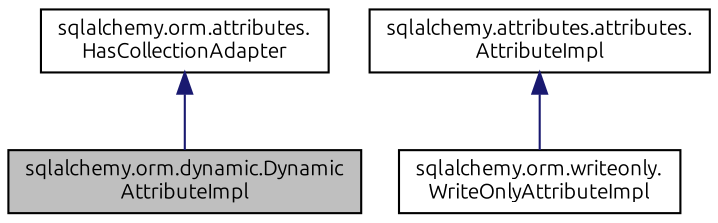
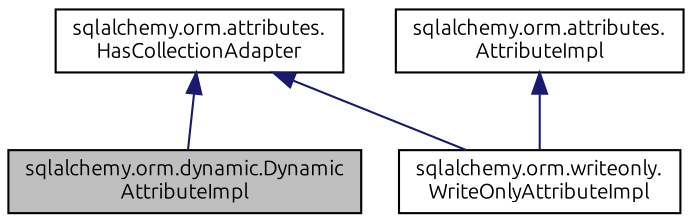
node "sqlalchemy.attributes.attributes. AttributeImpl": label "sqlalchemy.attributes.attributes. AttributeImpl" -> "sqlalchemy.orm.attributes. AttributeImpl"
edge "sqlalchemy.orm.writeonly. WriteOnlyAttributeImpl" -> "sqlalchemy.orm.attributes. HasCollectionAdapter": added
